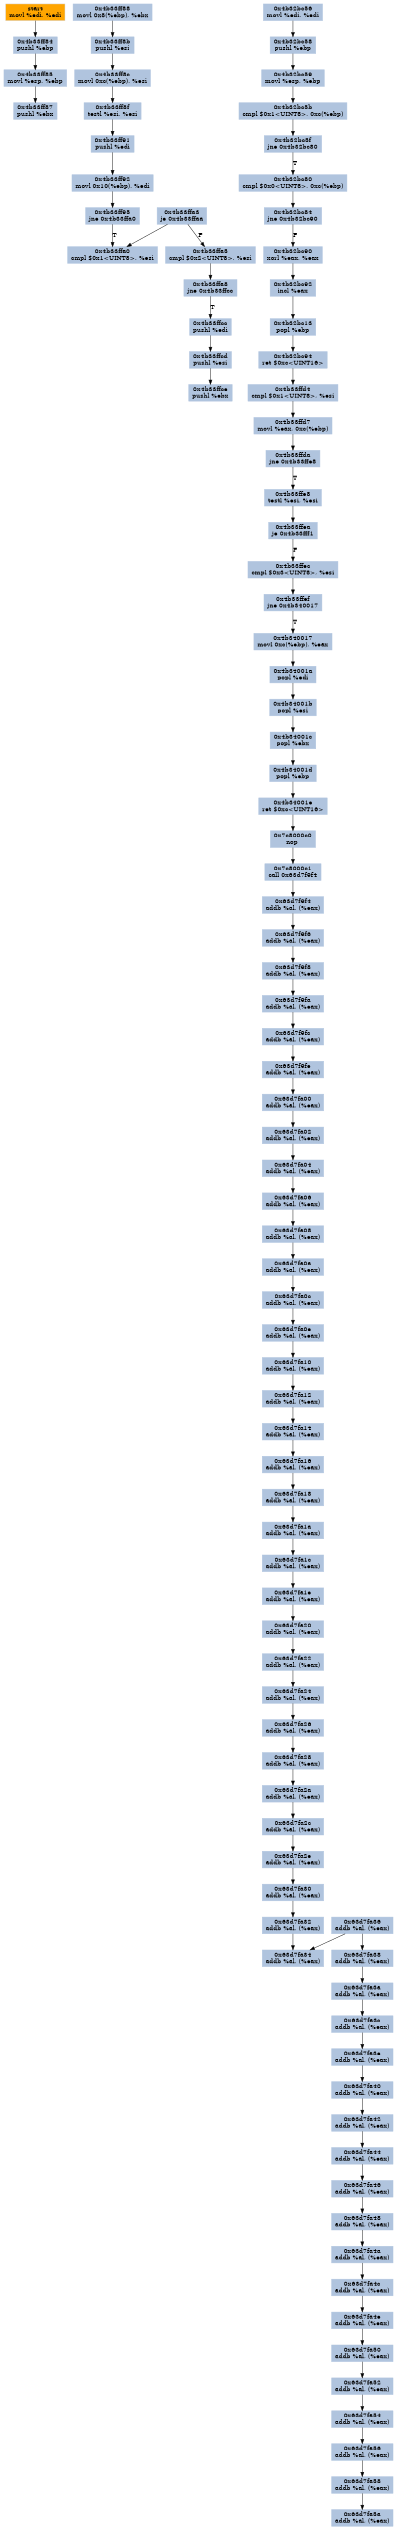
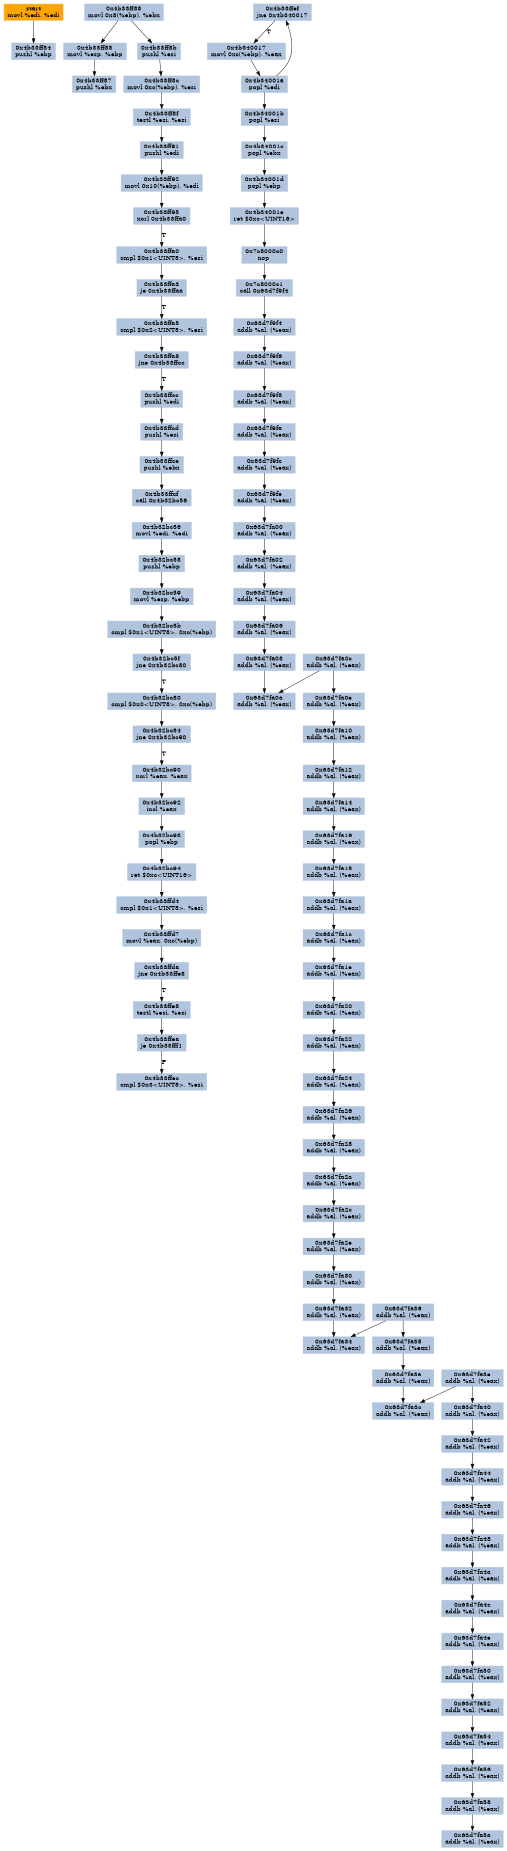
edge "0x4b33ff84 pushl %ebp" -> "0x4b33ff85 movl %esp, %ebp": now "0x4b33ff88 movl 0x8(%ebp), %ebx" -> "0x4b33ff85 movl %esp, %ebp"
node "0x4b33ff95 jne 0x4b33ffa0": label "0x4b33ff95 jne 0x4b33ffa0" -> "0x4b33ff95 xorl 0x4b33ffa0"
edge "0x4b33ffa3 je 0x4b33ffaa" -> "0x4b33ffa0 cmpl $0x1<UINT8>, %esi": reversed
edge "0x4b33ffa3 je 0x4b33ffaa" -> "0x4b33ffa5 cmpl $0x2<UINT8>, %esi": label "F" -> "T"
edge "0x4b32bc84 jne 0x4b32bc90" -> "0x4b32bc90 xorl %eax, %eax": label "F" -> "T"
node "0x4b32bc13 popl %ebp": label "0x4b32bc13 popl %ebp" -> "0x4b32bc93 popl %ebp"
node "0x4b33ffcf call 0x4b32bc56": added
edge "0x4b33ffec cmpl $0x3<UINT8>, %esi" -> "0x4b33ffef jne 0x4b340017": now "0x4b34001a popl %edi" -> "0x4b33ffef jne 0x4b340017"
edge "0x63d7fa0a addb %al, (%eax)" -> "0x63d7fa0c addb %al, (%eax)": reversed
edge "0x63d7fa3c addb %al, (%eax)" -> "0x63d7fa3e addb %al, (%eax)": reversed
